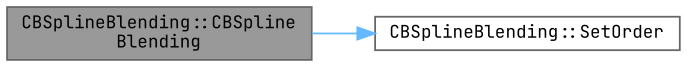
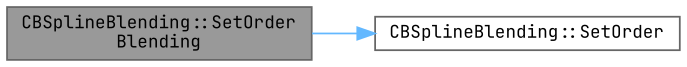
node "CBSplineBlending::CBSpline Blending": label "CBSplineBlending::CBSpline Blending" -> "CBSplineBlending::SetOrder Blending"
